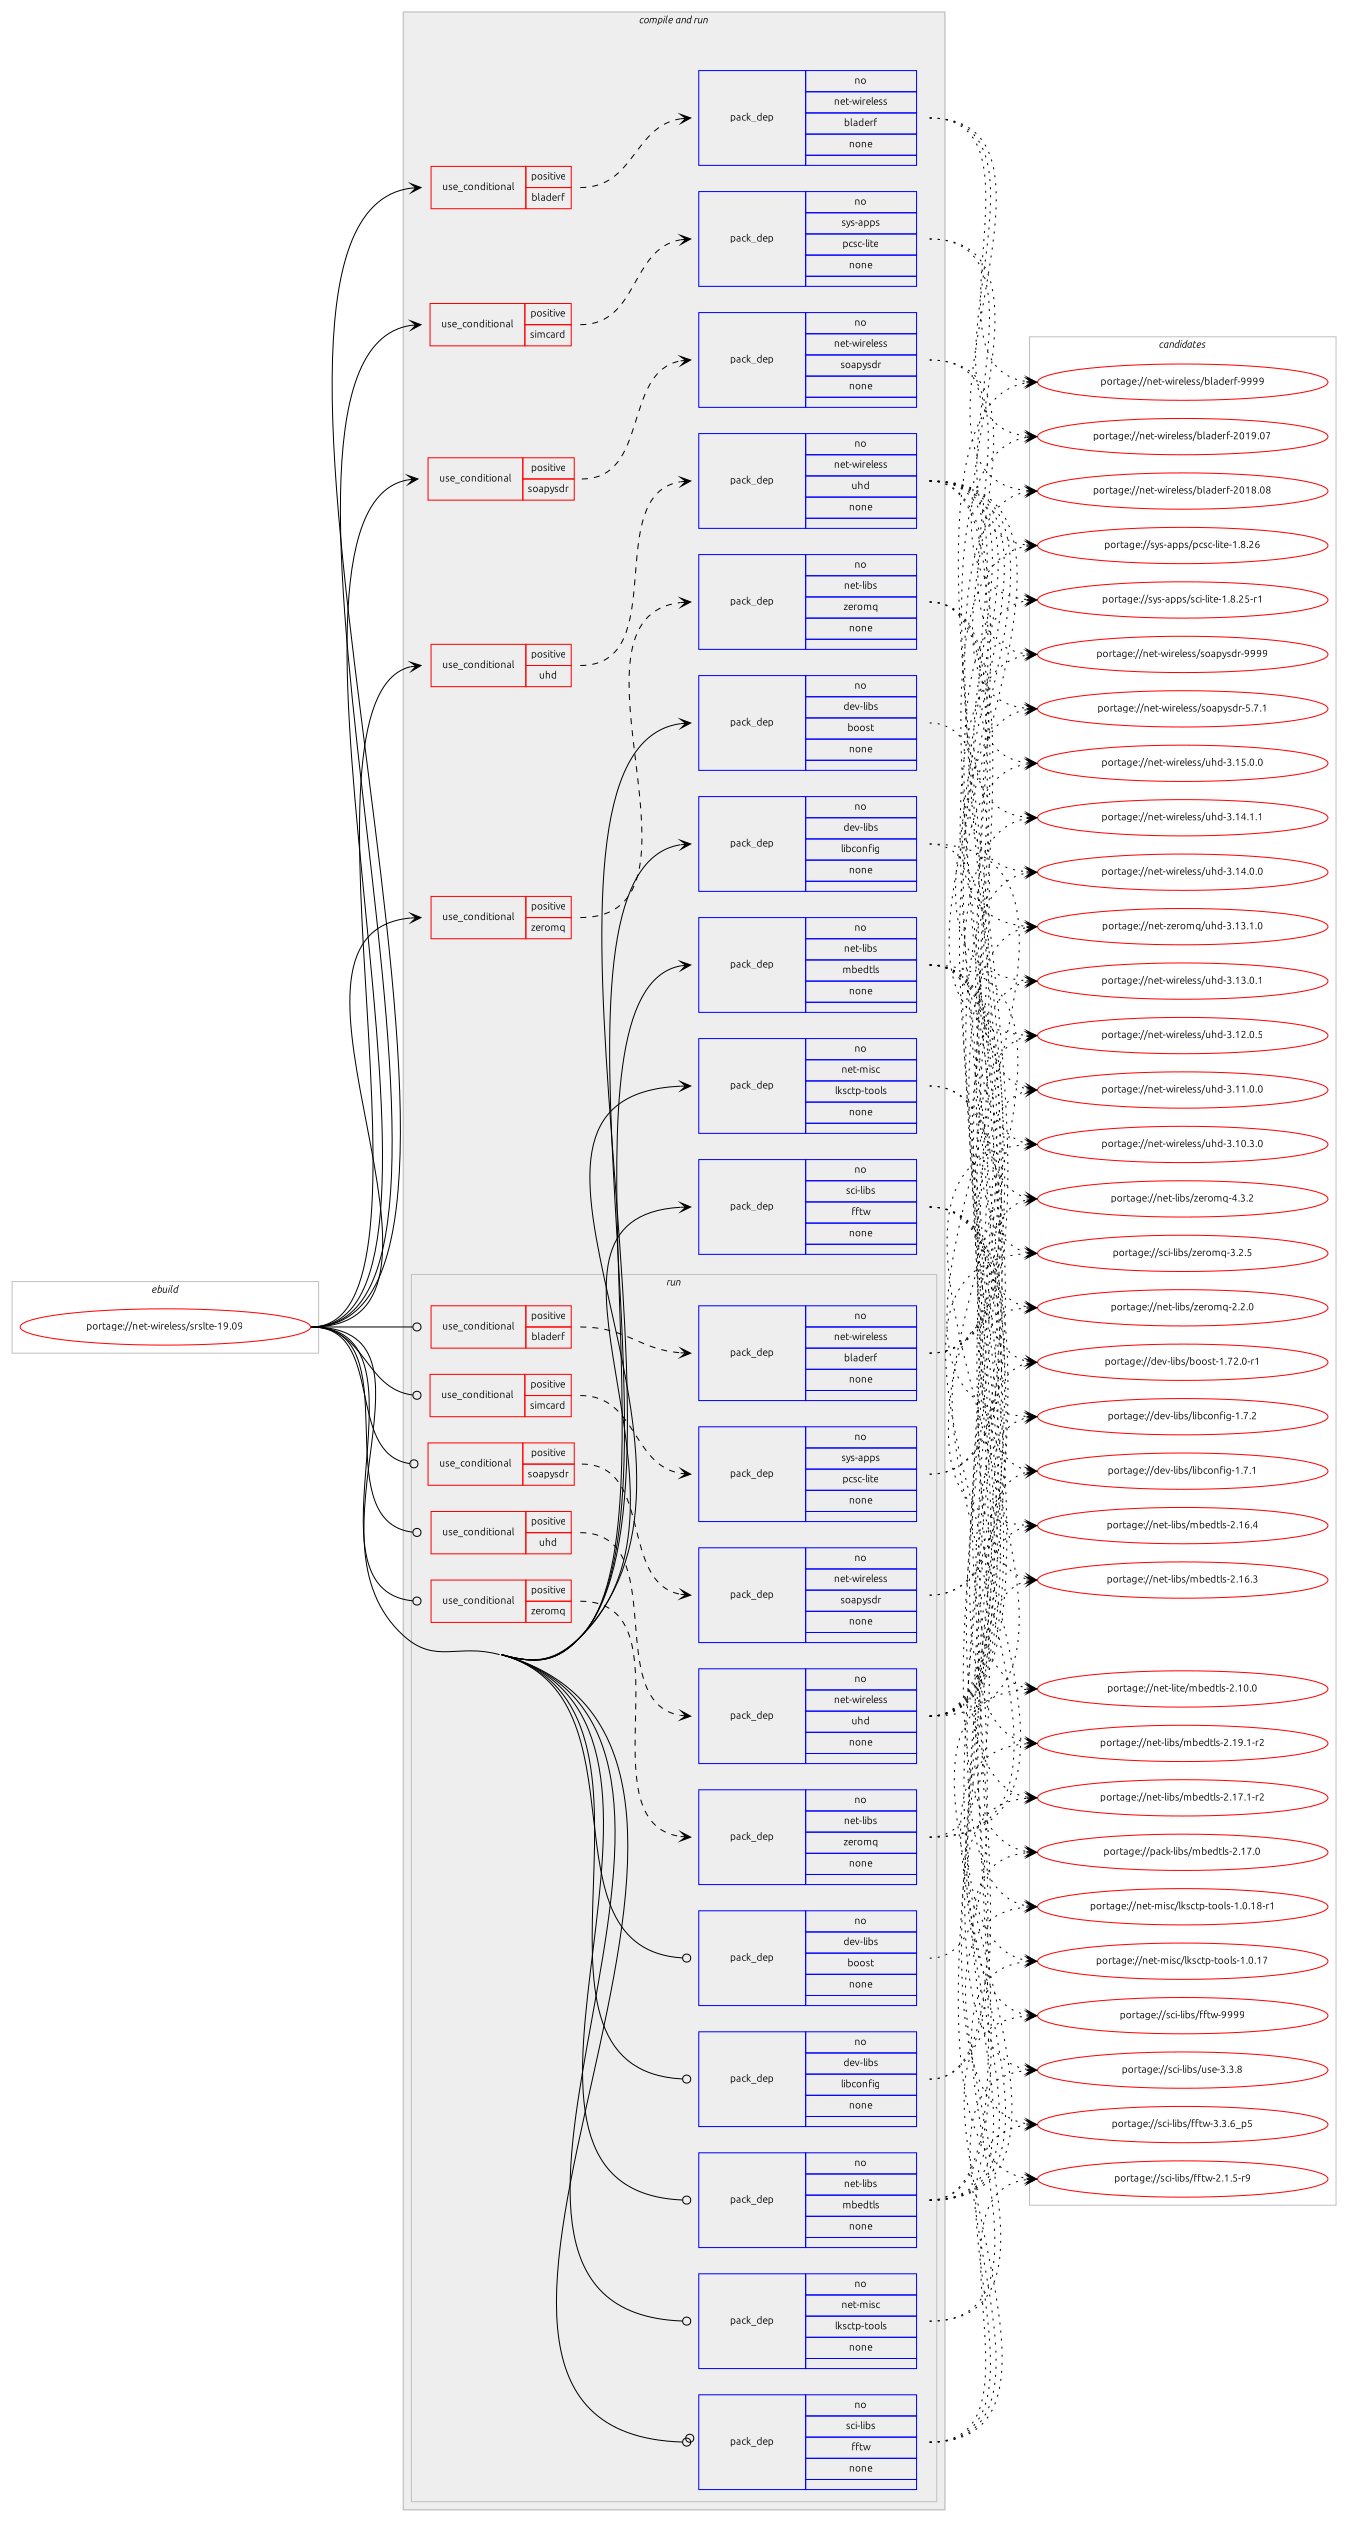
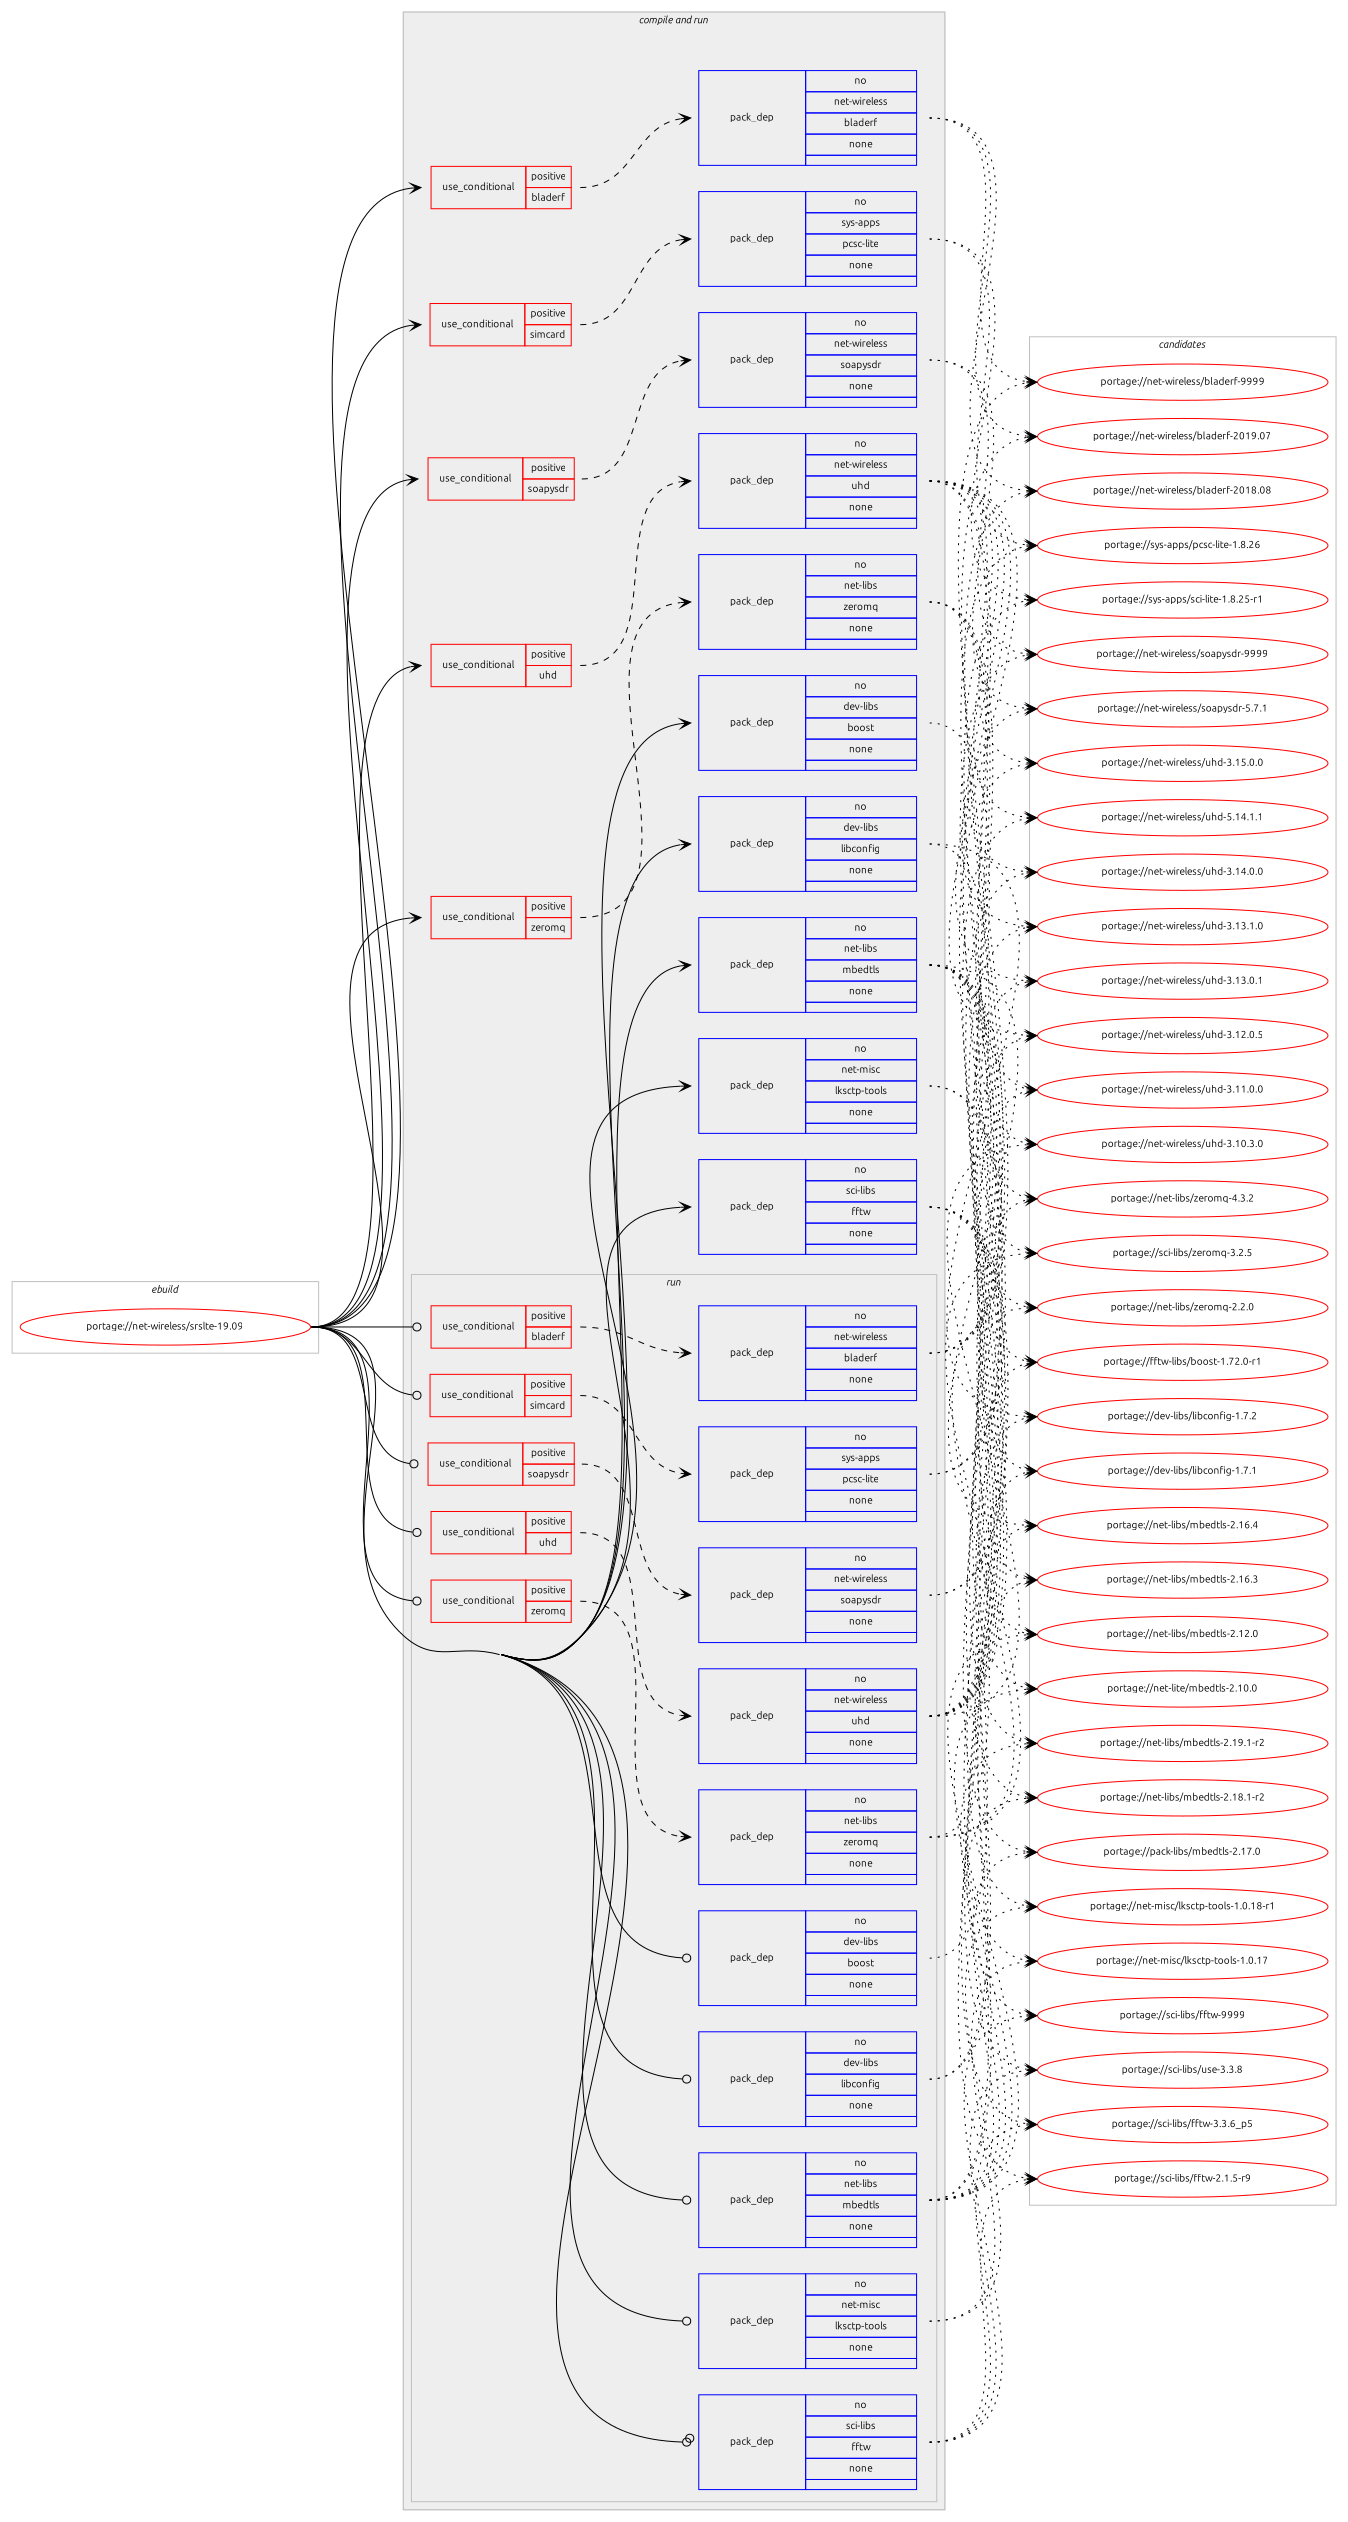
node "portage://net-wireless/uhd-3.14.1.1": label "portage://net-wireless/uhd-3.14.1.1" -> "portage://net-wireless/uhd-5.14.1.1"
node "portage://net-zeromq/uhd-3.13.1.0": label "portage://net-zeromq/uhd-3.13.1.0" -> "portage://net-wireless/uhd-3.13.1.0"
node "portage://dev-libs/boost-1.72.0-r1": label "portage://dev-libs/boost-1.72.0-r1" -> "portage://fftw-libs/boost-1.72.0-r1"
node "portage://net-libs/mbedtls-2.12.0": added
node "portage://net-libs/mbedtls-2.17.1-r2": label "portage://net-libs/mbedtls-2.17.1-r2" -> "portage://net-libs/mbedtls-2.18.1-r2"
